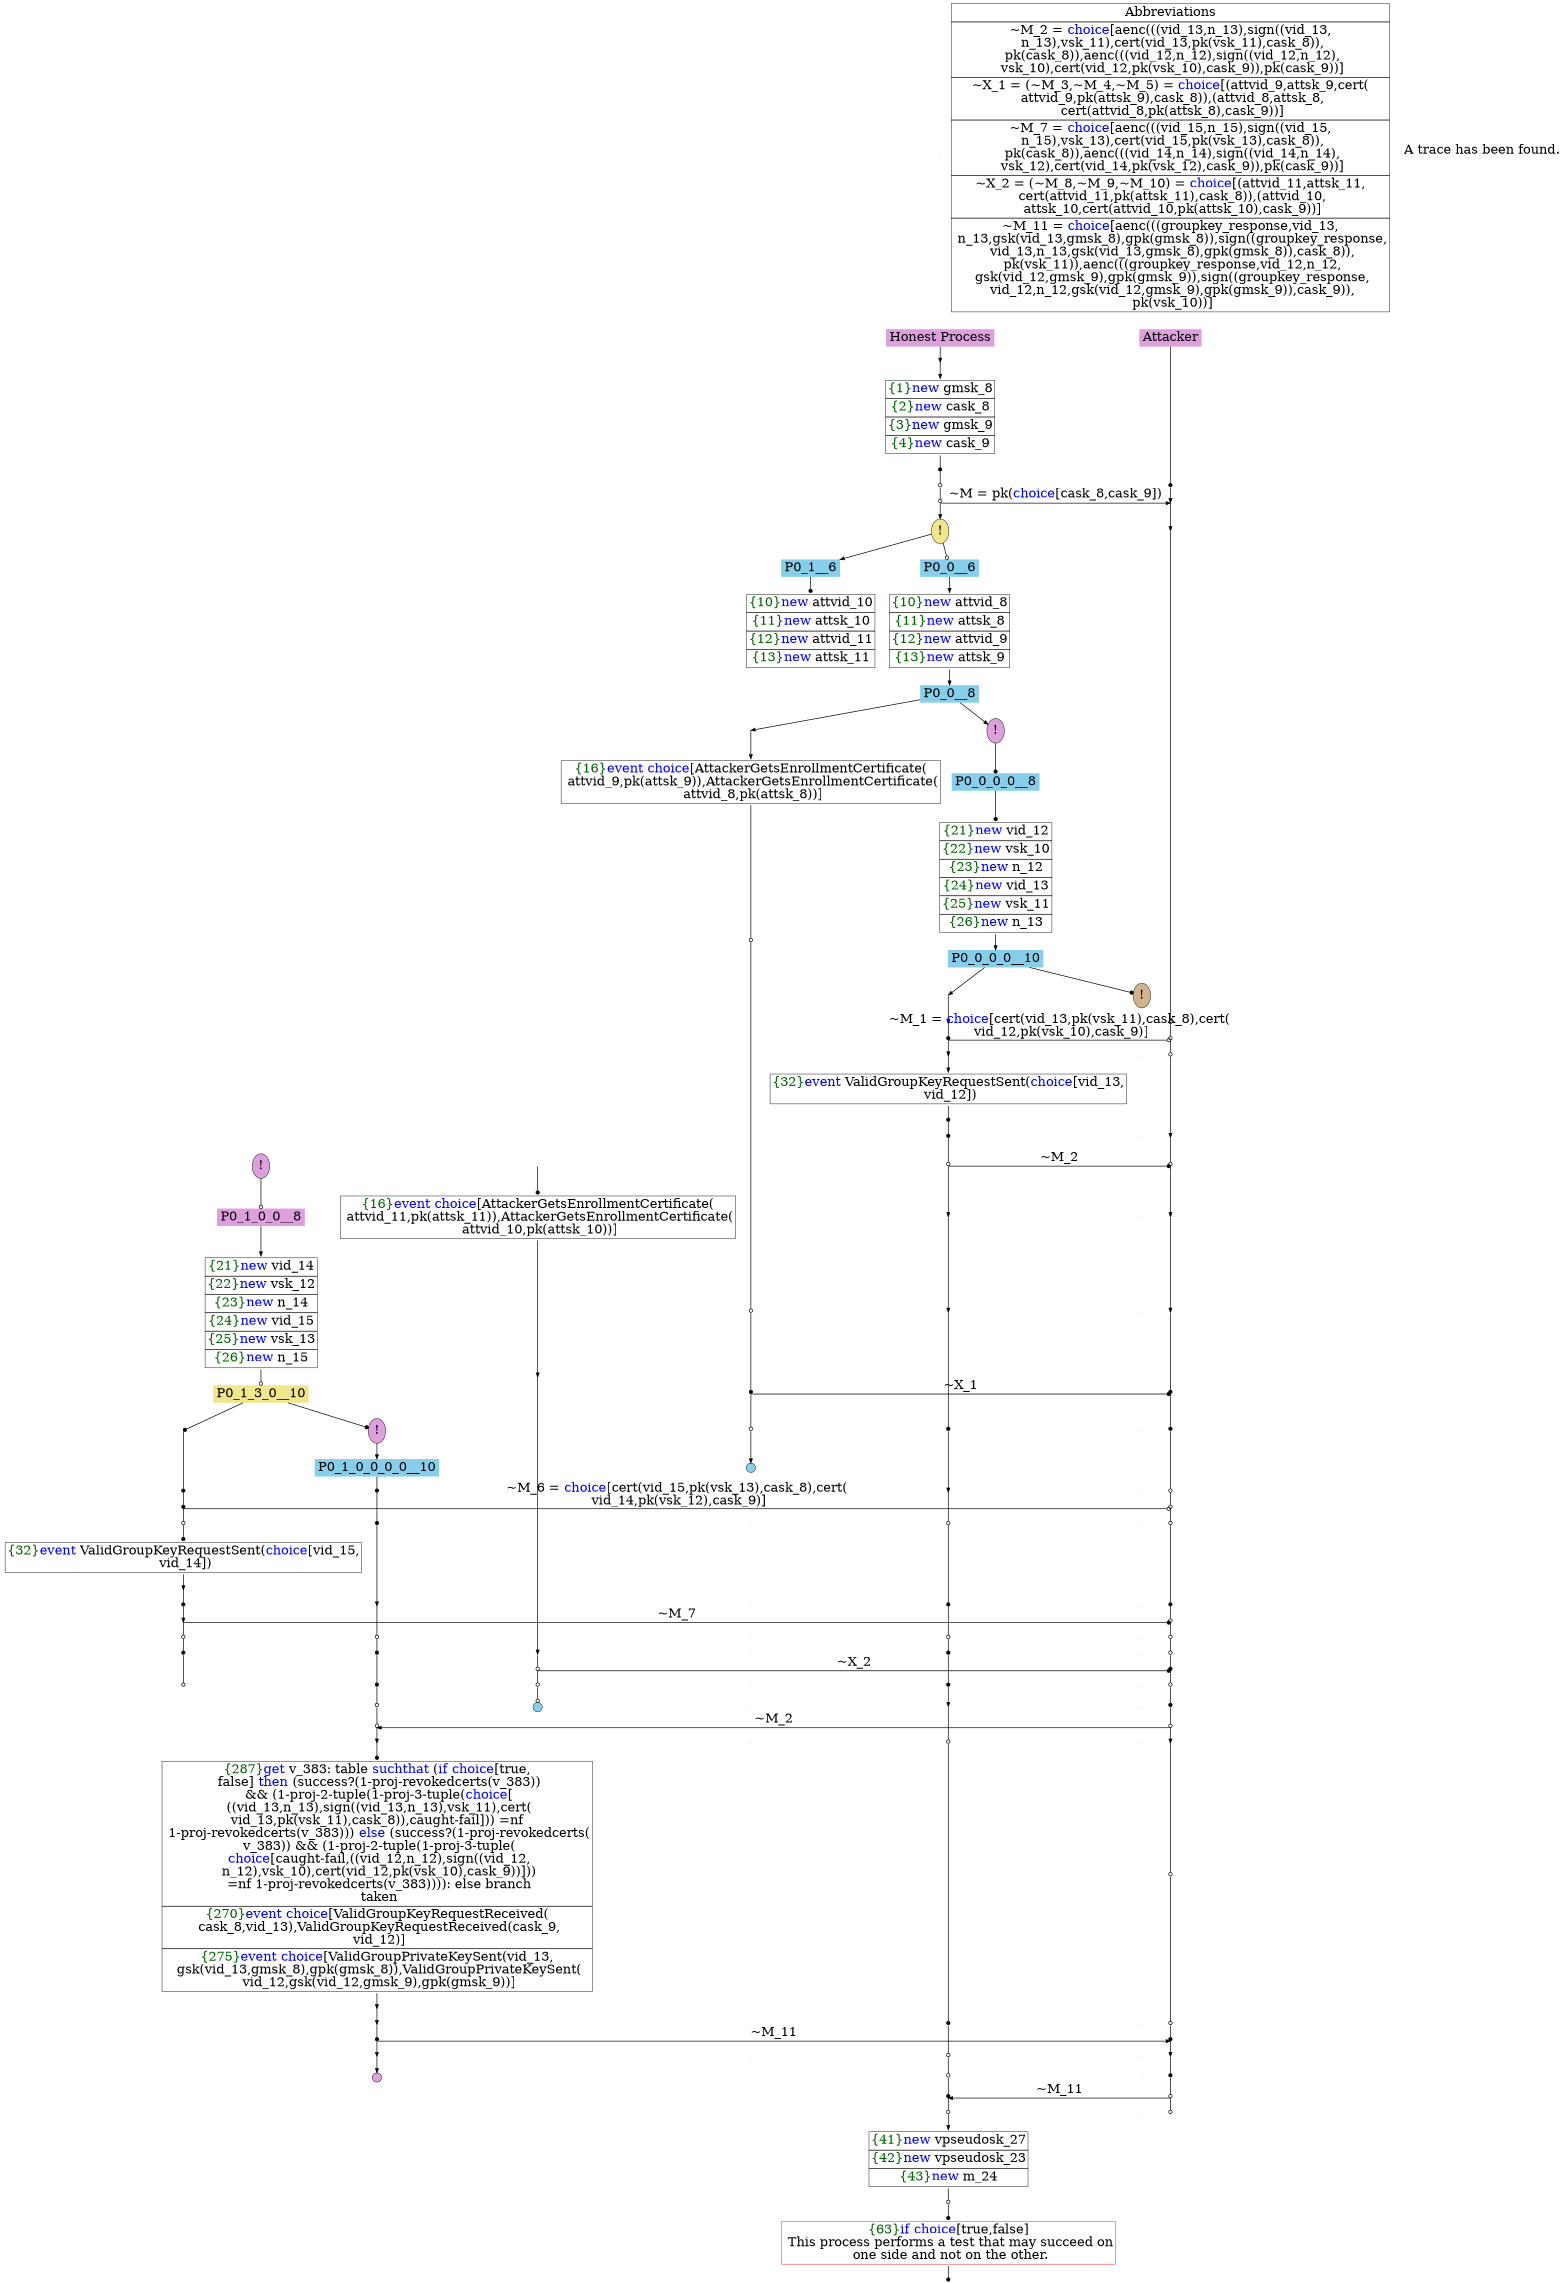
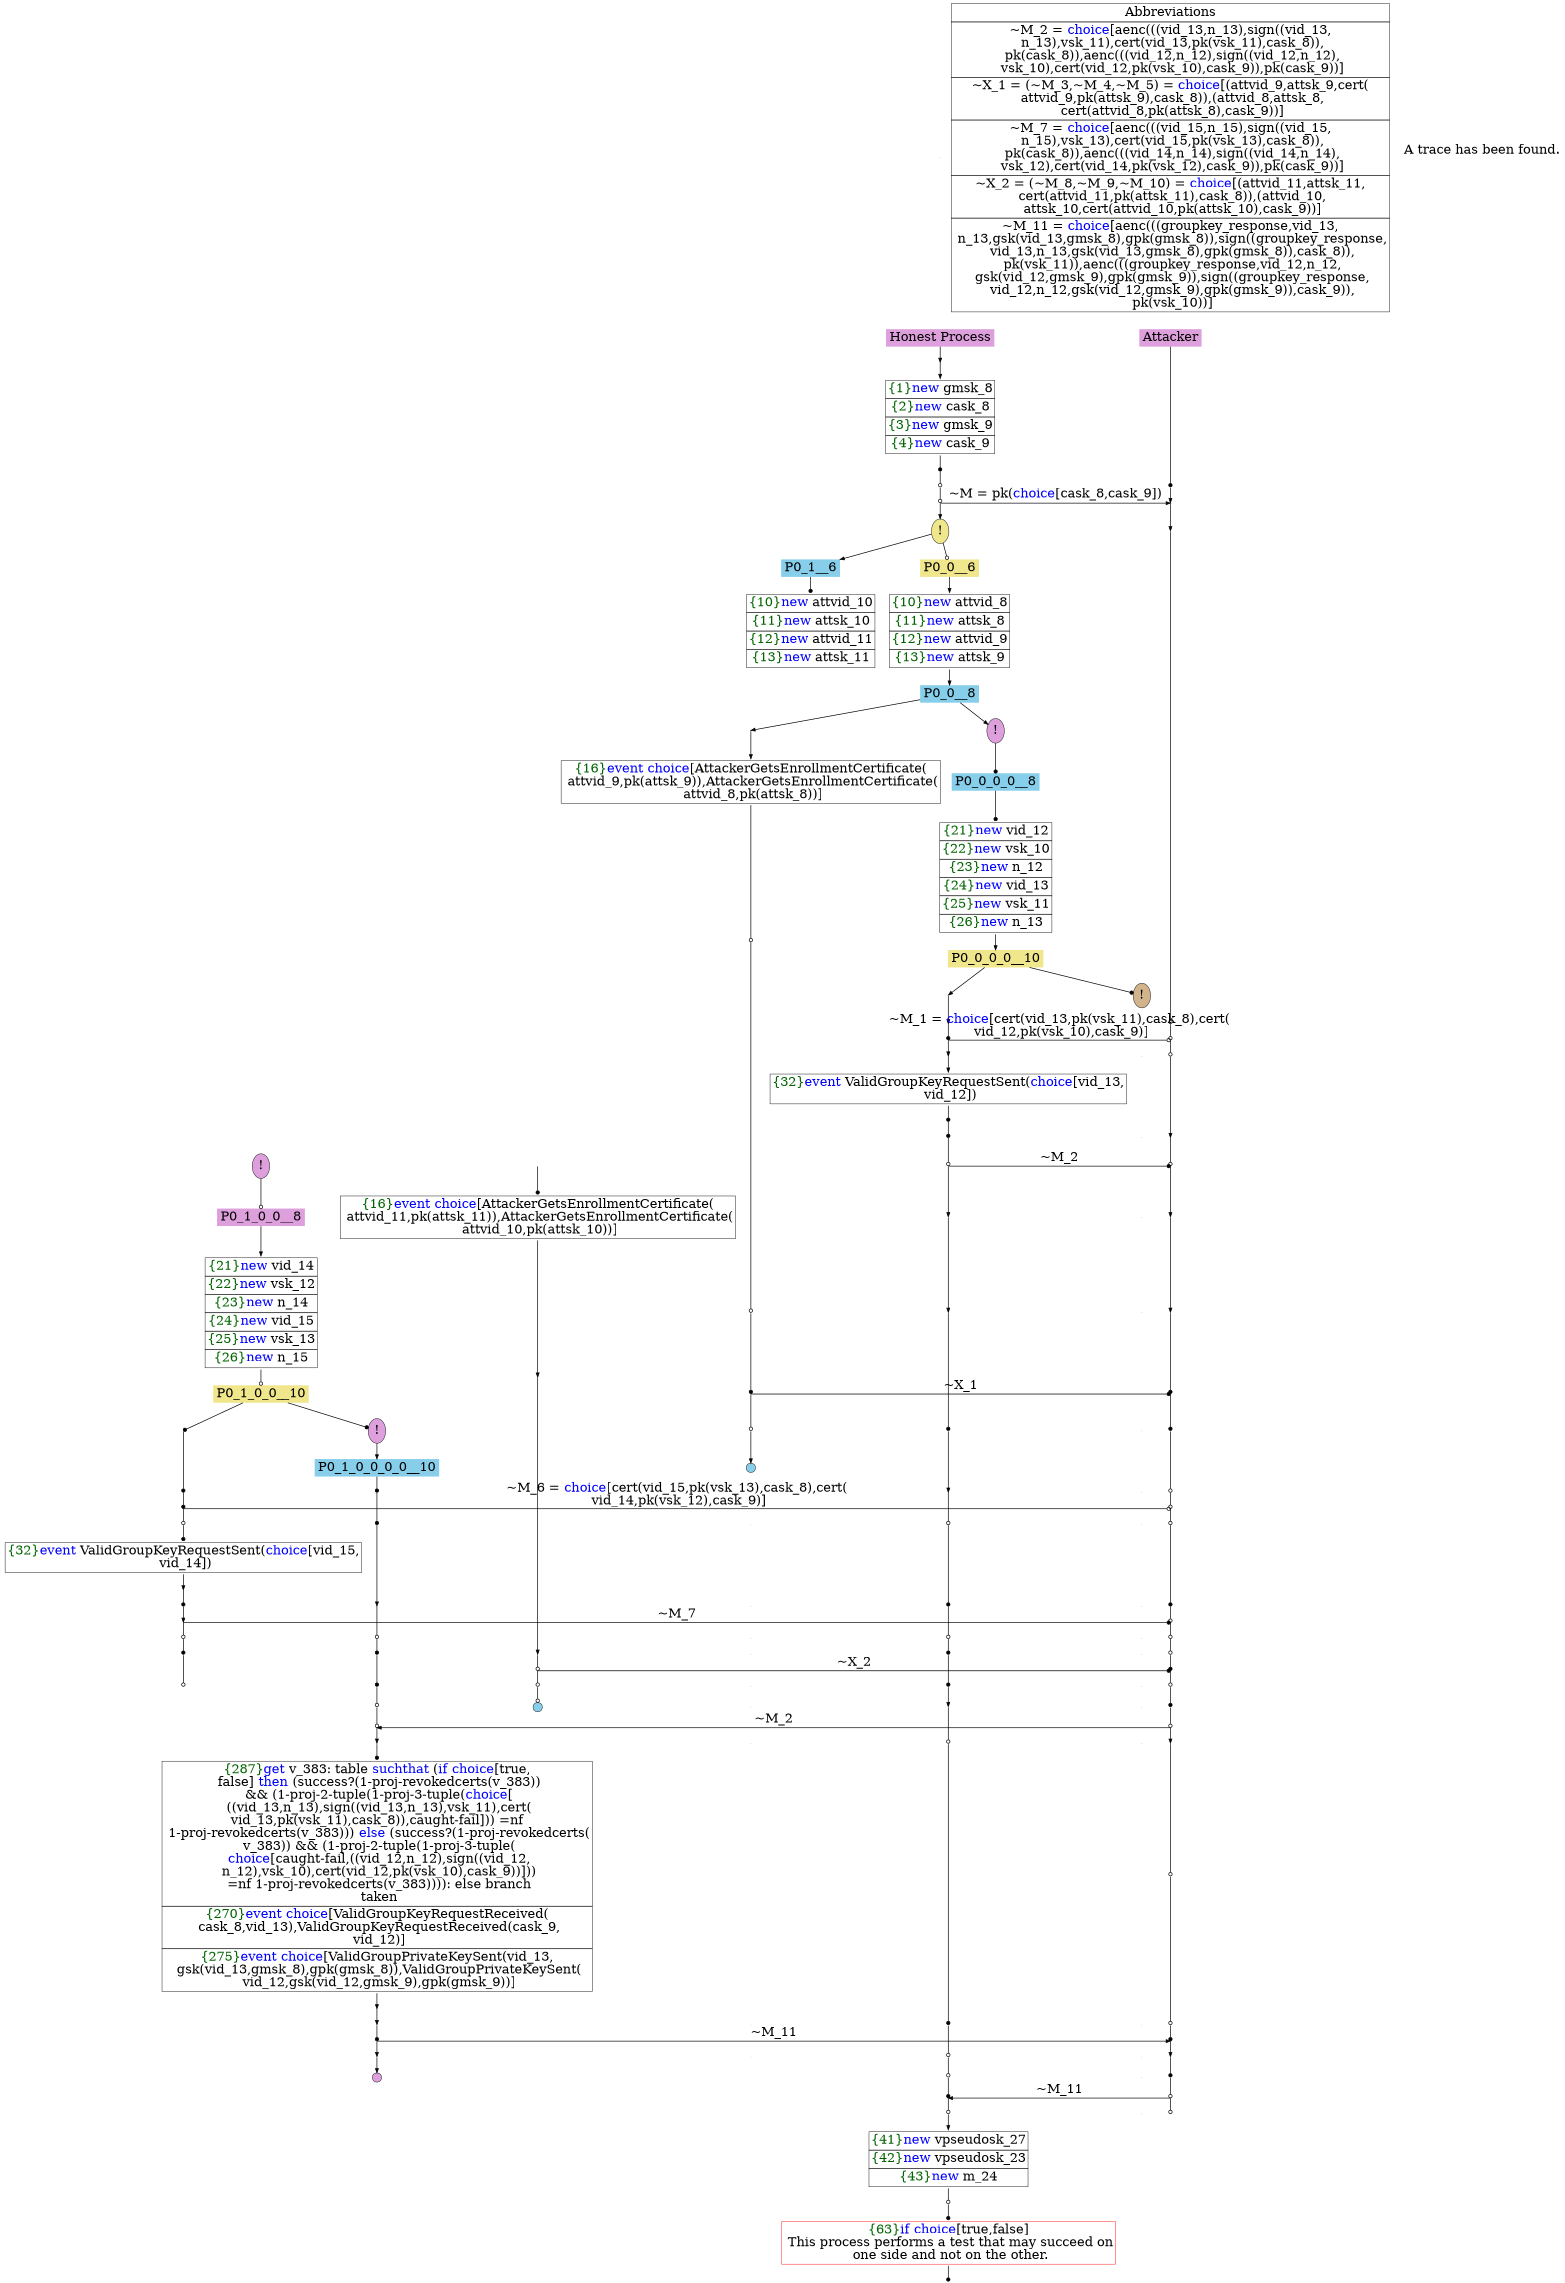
node "P0_0__6": fillcolor skyblue -> khaki
node "P0_0_0_0__10": fillcolor skyblue -> khaki
node "P0_1_3_0__10": label "P0_1_3_0__10" -> "P0_1_0_0__10"
